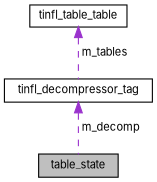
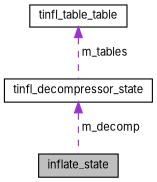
node "tinfl_decompressor_tag": label "tinfl_decompressor_tag" -> "tinfl_decompressor_state"
node "table_state": label "table_state" -> "inflate_state"
